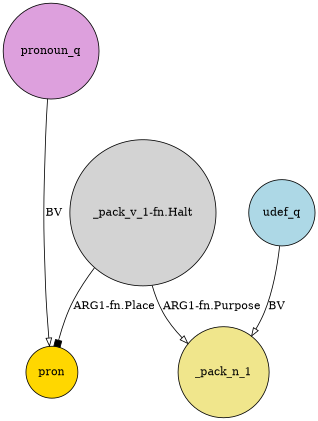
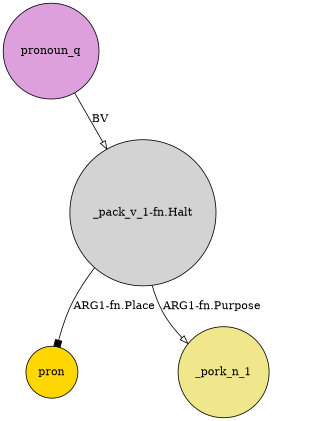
node "udef_q": removed
edge "pronoun_q" -> "pron": now "pronoun_q" -> "_pack_v_1-fn.Halt"
node "_pack_n_1": label "_pack_n_1" -> "_pork_n_1"
